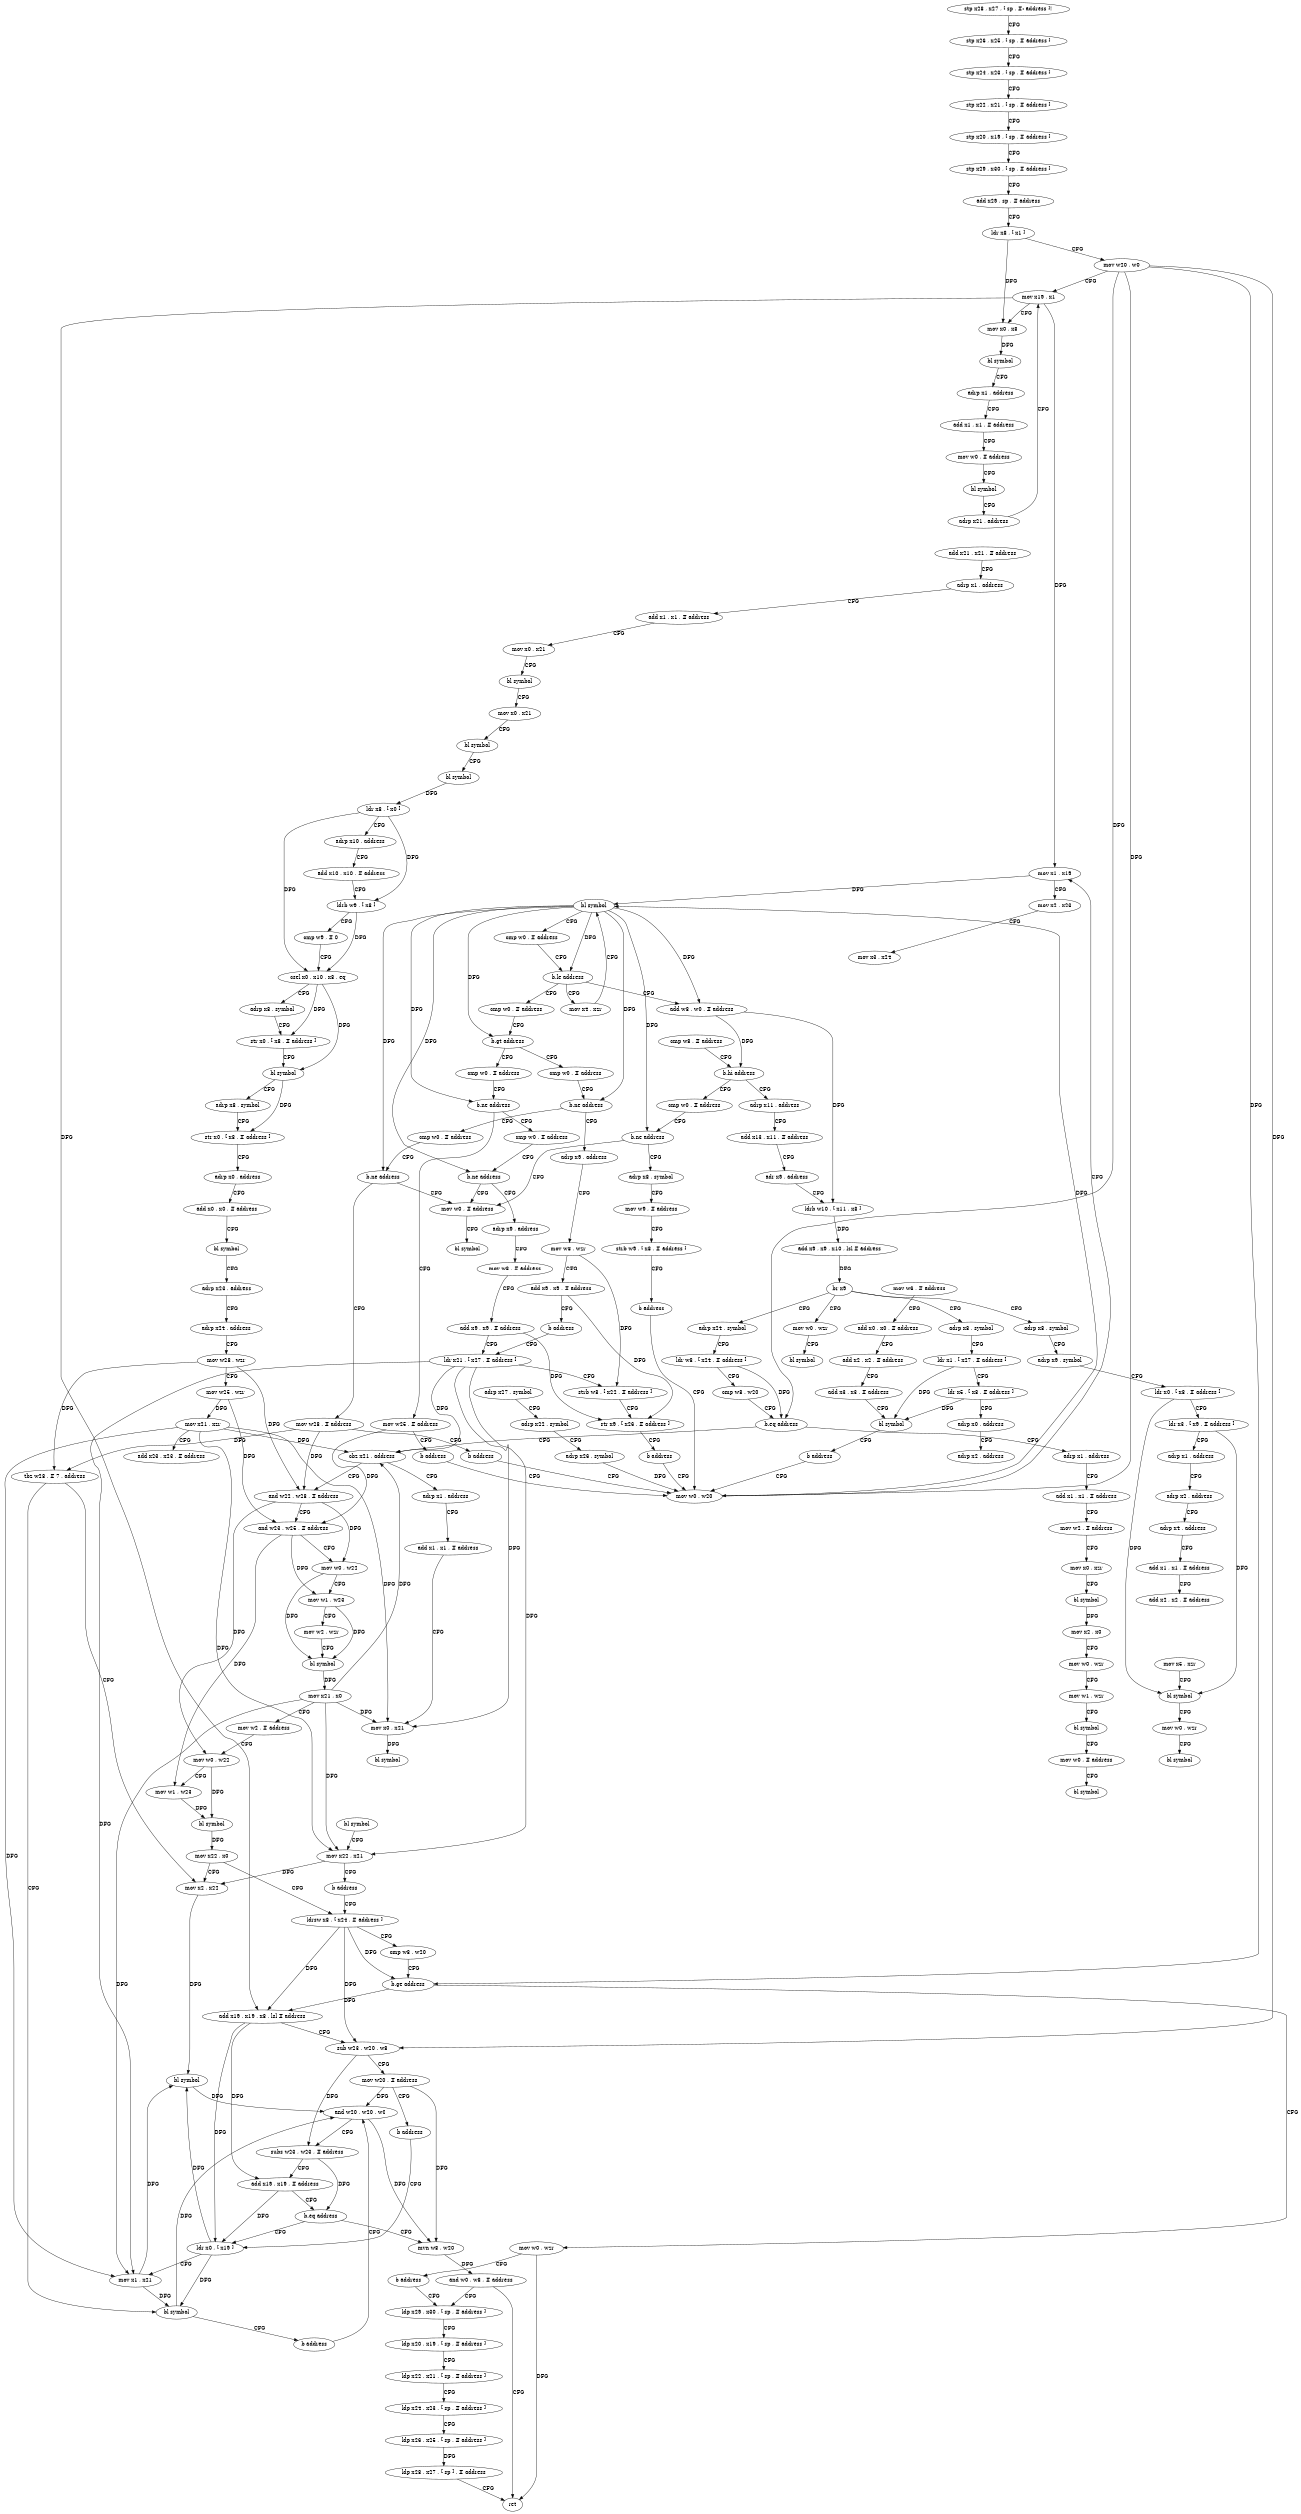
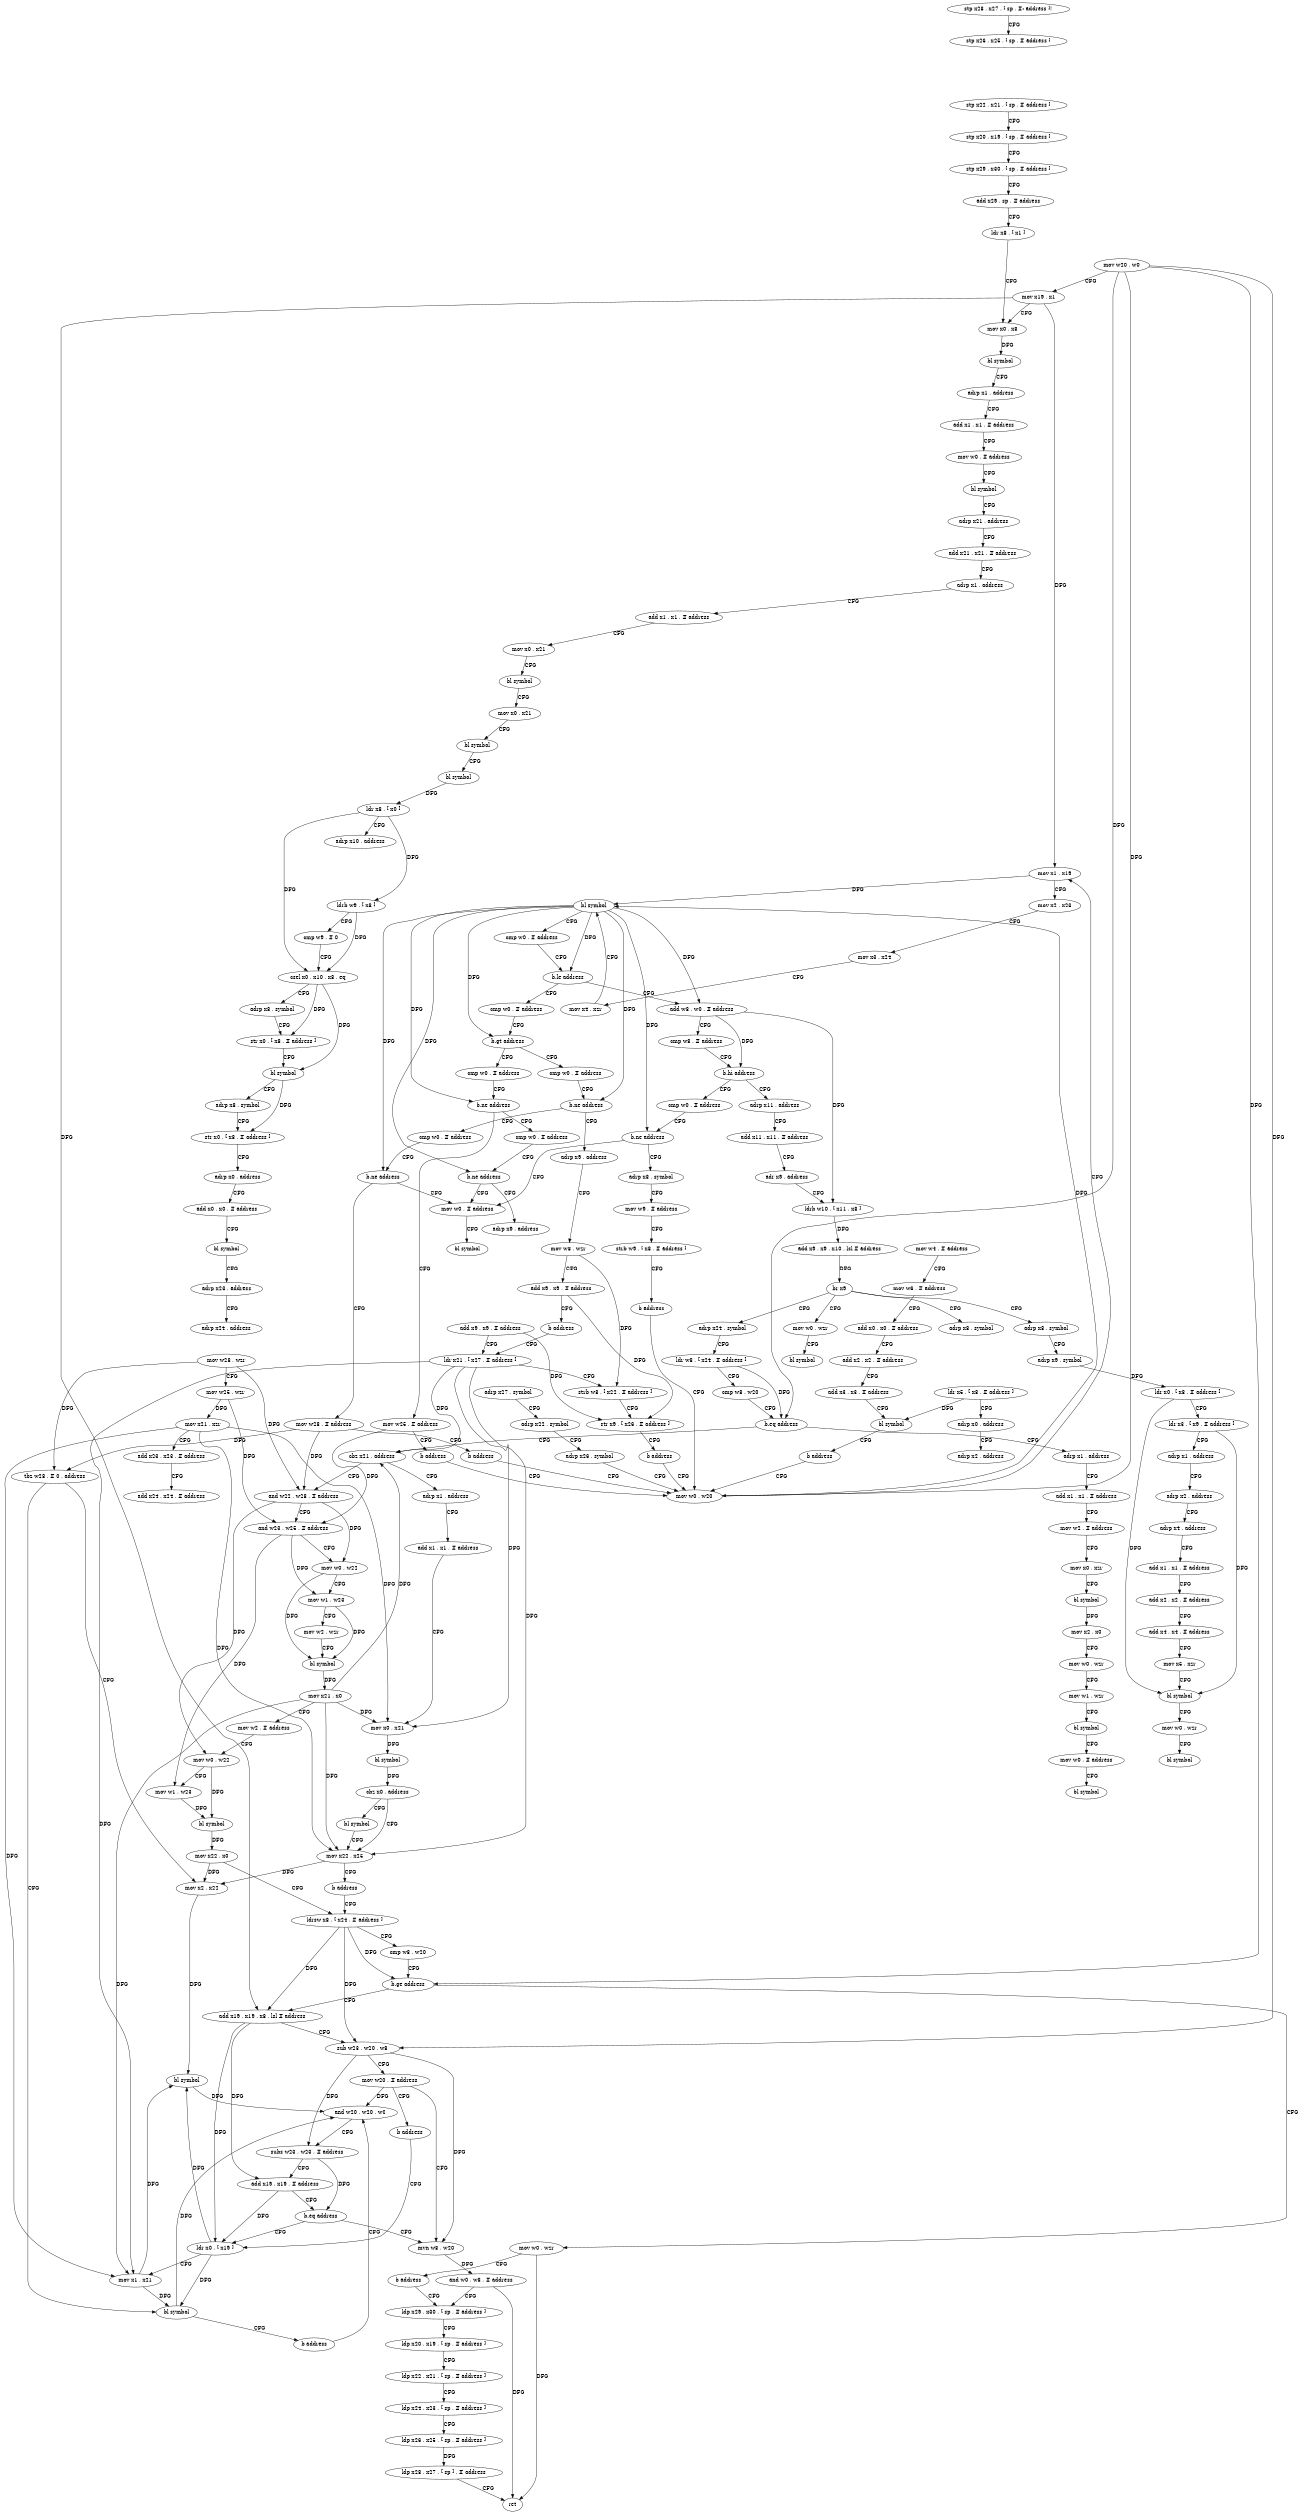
node "stp x24 , x23 , [ sp , # address ]": removed
edge "ldr x8 , [ x1 ]" -> "mov w20 , w0": removed, label "CFG"
edge "ldr x8 , [ x1 ]" -> "mov x0 , x8": label "DFG" -> "CFG"
edge "adrp x21 , address" -> "mov x19 , x1": now "adrp x21 , address" -> "add x21 , x21 , # address"
node "add x10 , x10 , # address": removed
edge "b.le address" -> "mov x4 , xzr": now "mov x3 , x24" -> "mov x4 , xzr"
edge "add w8 , w0 , # address" -> "cmp w8 , # address": added, label "CFG"
node "add x13 , x11 , # address": label "add x13 , x11 , # address" -> "add x11 , x11 , # address"
node "mov w4 , # address": added
node "mov w8 , # address": removed
edge "adrp x24 , address" -> "mov w28 , wzr": removed, label "CFG"
node "ldr x1 , [ x27 , # address ]": removed
edge "adrp x9 , symbol" -> "ldr x0 , [ x8 , # address ]": label "CFG" -> "DFG"
edge "mov x21 , xzr" -> "cbz x21 , address": removed, label "DFG"
node "tbz w28 , # 7 , address": label "tbz w28 , # 7 , address" -> "tbz w28 , # 0 , address"
edge "adrp x26 , symbol" -> "mov w0 , w20": label "DFG" -> "CFG"
node "add x24 , x24 , # address": added
node "add x4 , x4 , # address": added
node "cbz x0 , address": added
node "mov x22 , x21": label "mov x22 , x21" -> "mov x22 , x25"
edge "mov x22 , x0" -> "mov x2 , x22": label "CFG" -> "DFG"
edge "b.ge address" -> "add x19 , x19 , x8 , lsl # address": label "DFG" -> "CFG"
edge "mov w20 , # address" -> "mvn w8 , w20": label "DFG" -> "CFG"
edge "and w20 , w20 , w0" -> "mvn w8 , w20": now "sub w23 , w20 , w8" -> "mvn w8 , w20"
edge "and w0 , w8 , # address" -> "ret": label "CFG" -> "DFG"
